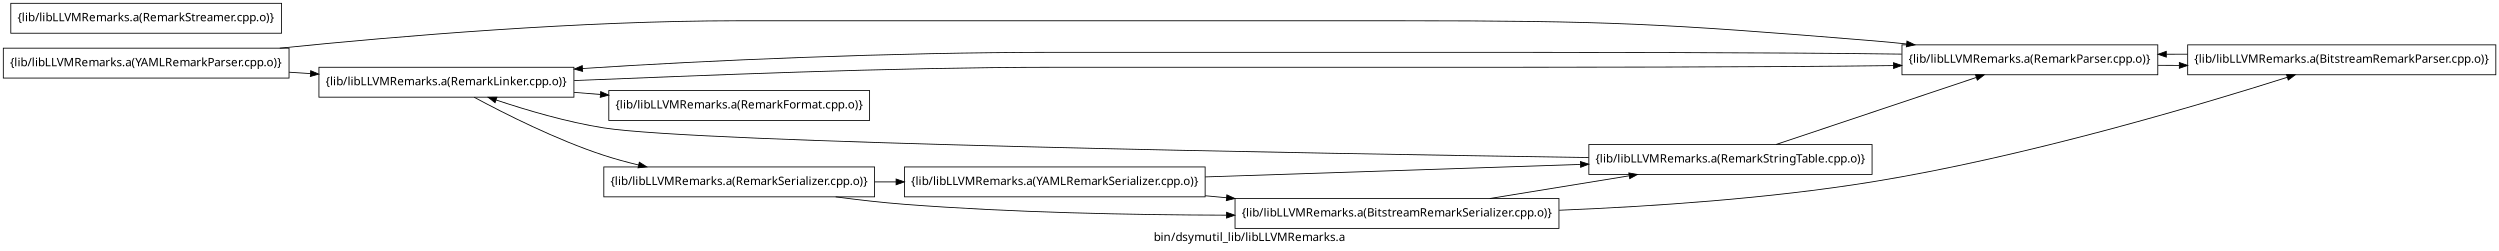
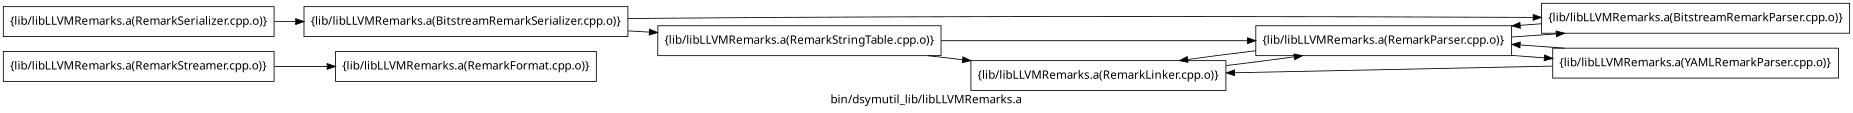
edge "{lib/libLLVMRemarks.a(RemarkParser.cpp.o)}" -> "{lib/libLLVMRemarks.a(YAMLRemarkParser.cpp.o)}": added
edge "{lib/libLLVMRemarks.a(RemarkLinker.cpp.o)}" -> "{lib/libLLVMRemarks.a(RemarkFormat.cpp.o)}": now "{lib/libLLVMRemarks.a(RemarkStreamer.cpp.o)}" -> "{lib/libLLVMRemarks.a(RemarkFormat.cpp.o)}"
edge "{lib/libLLVMRemarks.a(RemarkLinker.cpp.o)}" -> "{lib/libLLVMRemarks.a(RemarkSerializer.cpp.o)}": removed
node "{lib/libLLVMRemarks.a(YAMLRemarkSerializer.cpp.o)}": removed
